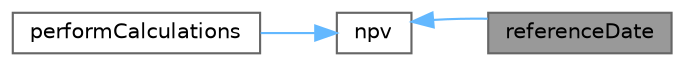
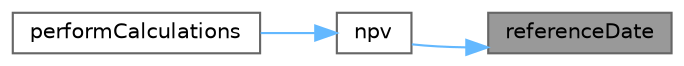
edge "referenceDate" -> "npv": reversed
